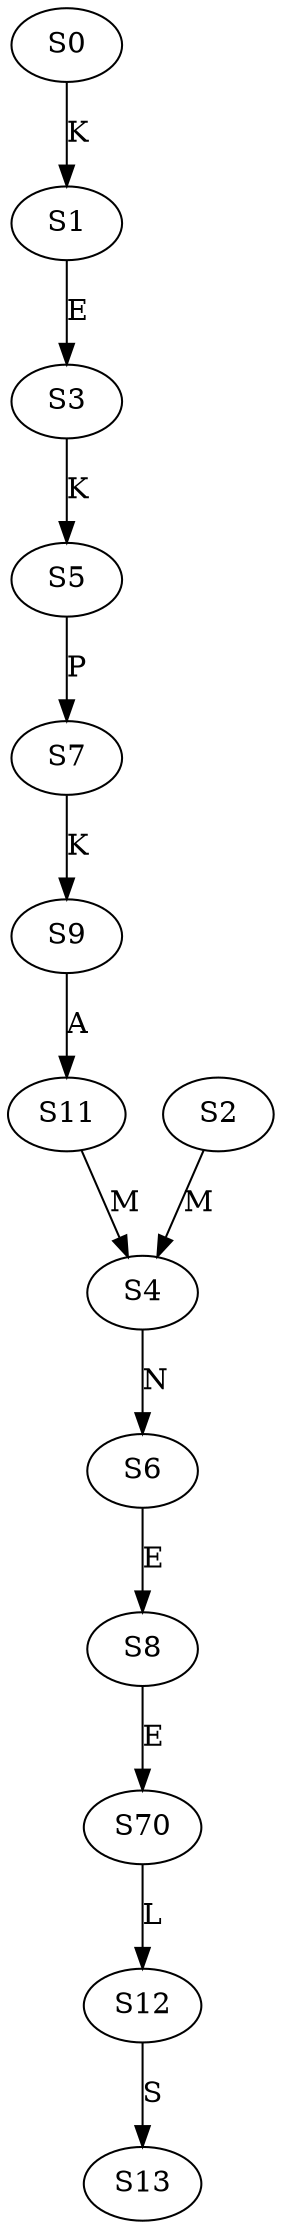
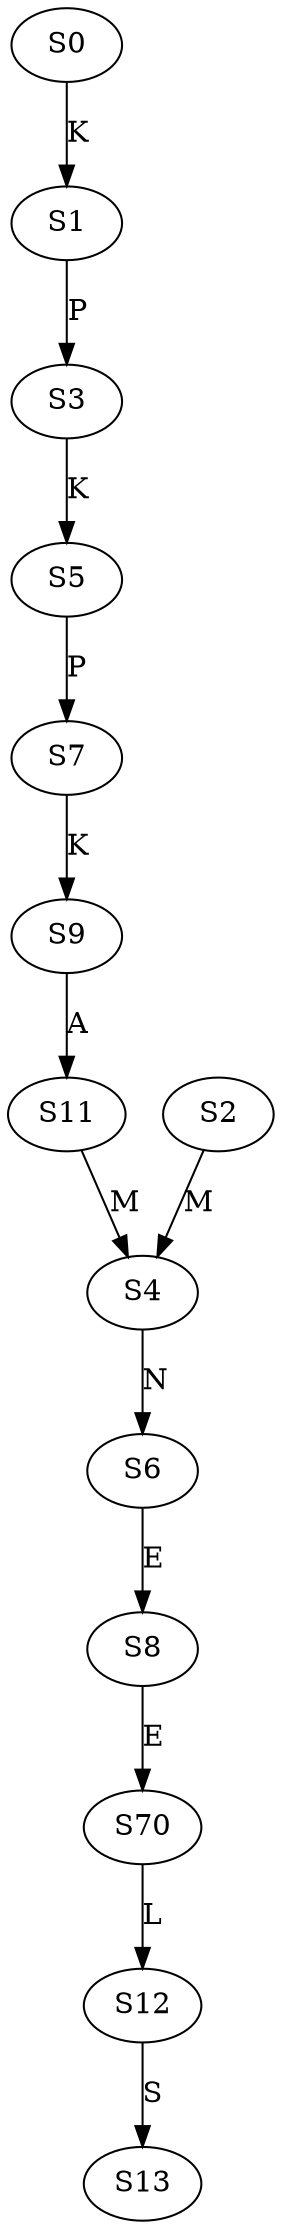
edge "S1" -> "S3": label "E" -> "P"
